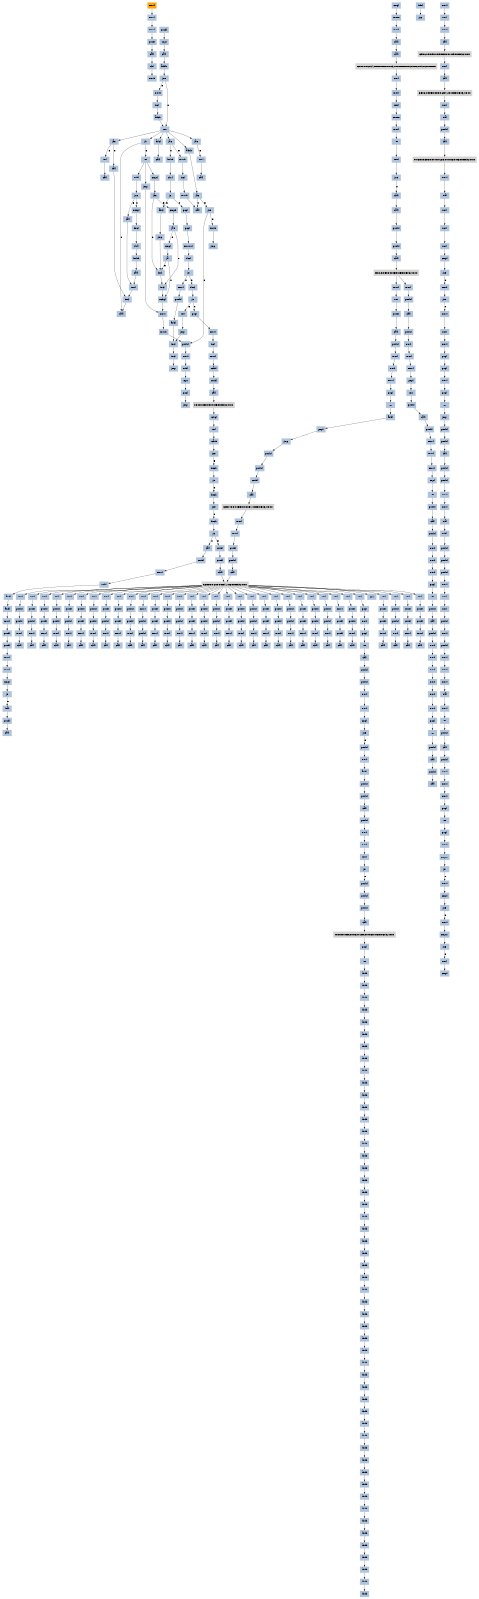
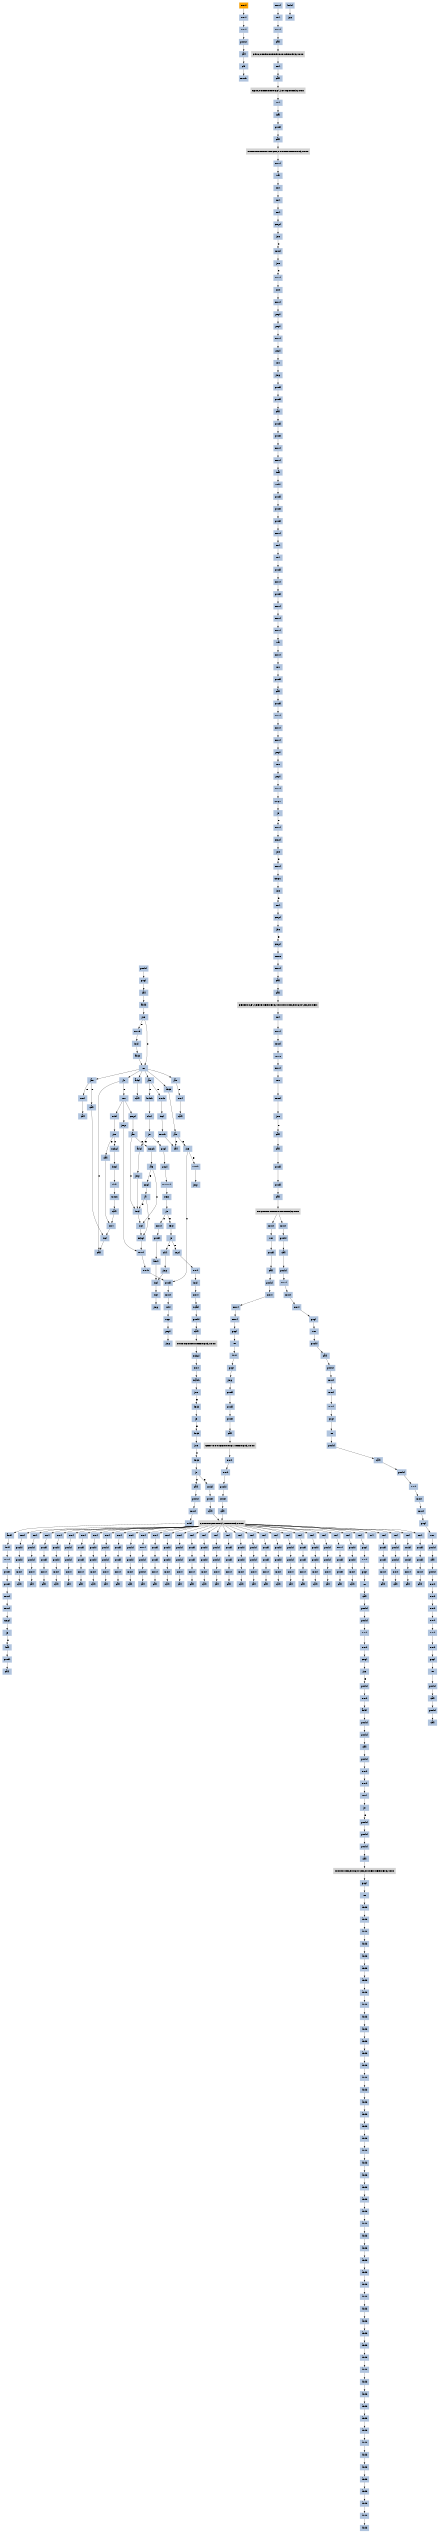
node "jbe": added
